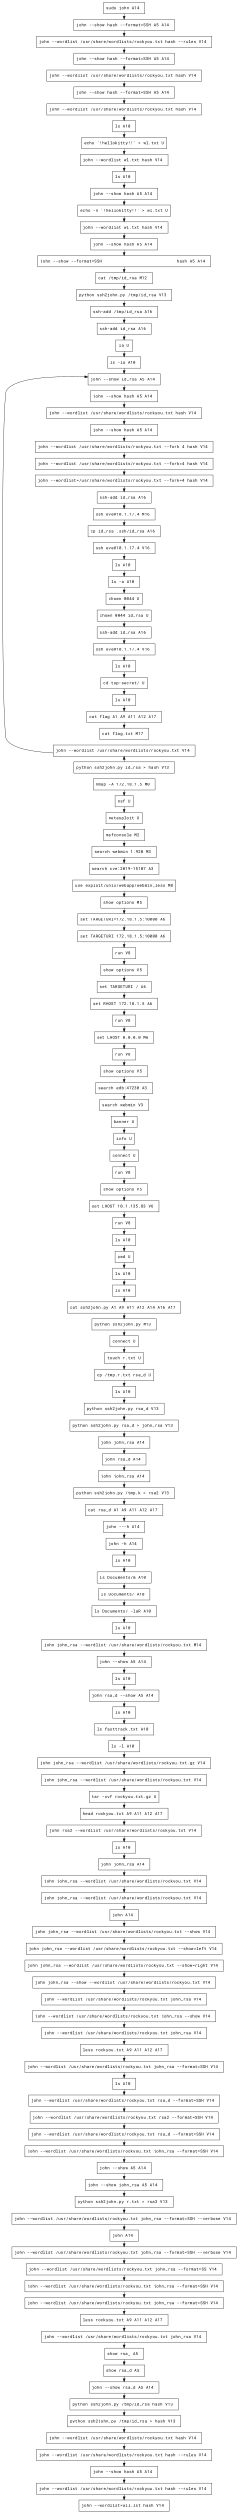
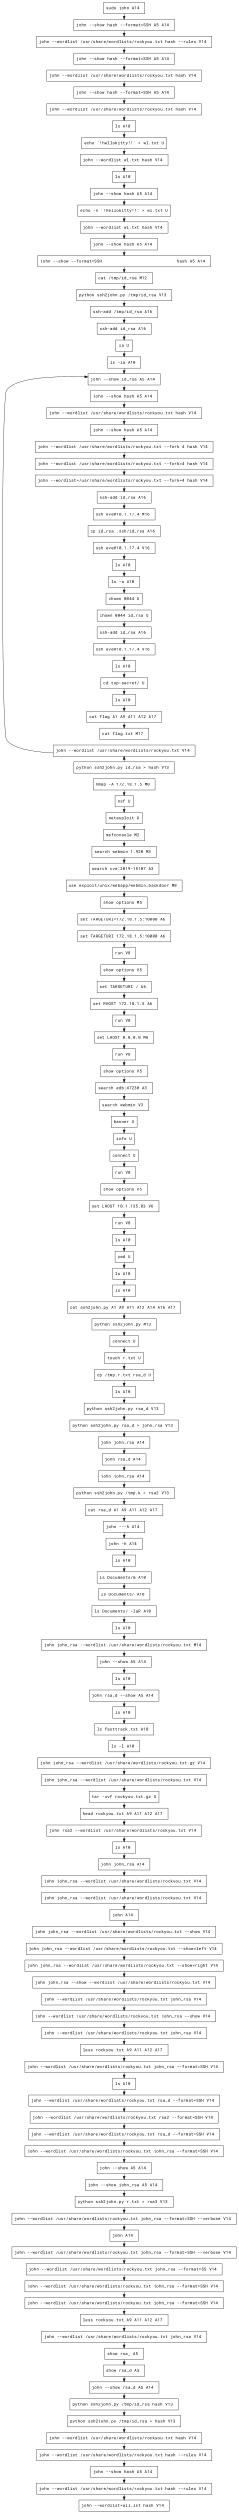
node "use exploit/unix/webapp/webmin_less M8": label "use exploit/unix/webapp/webmin_less M8" -> "use exploit/unix/webapp/webmin_backdoor M8"
